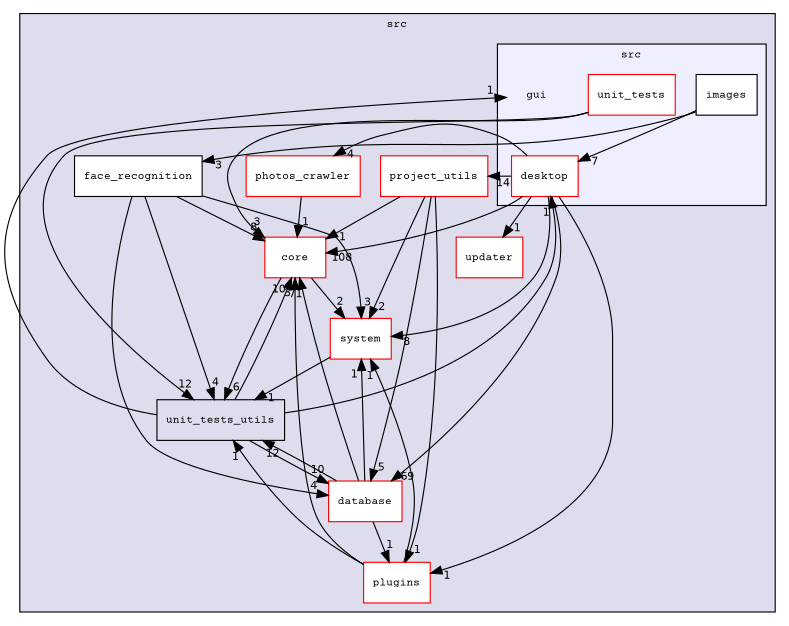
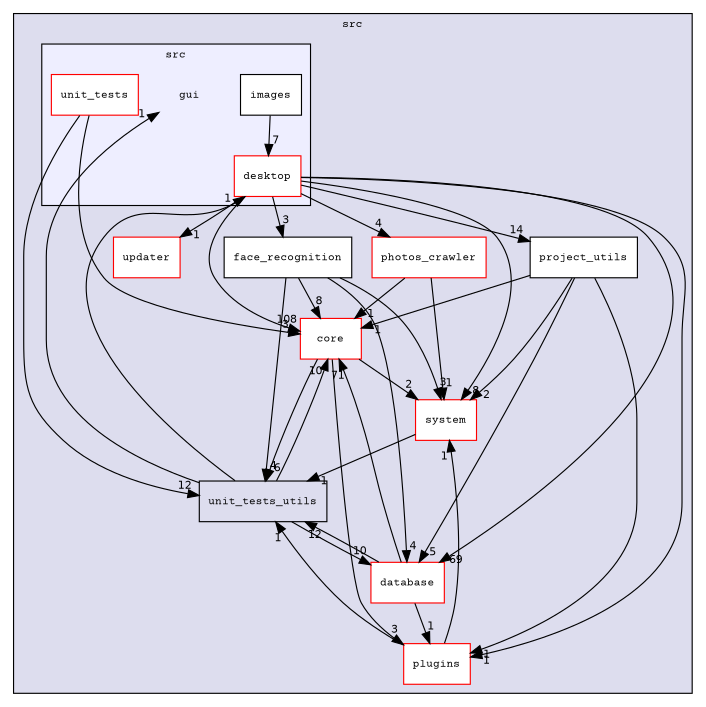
edge "images" -> "face_recognition": now "desktop" -> "face_recognition"
node "project_utils": color red -> black
edge "database" -> "system": now "photos_crawler" -> "system"
edge "plugins" -> "core": reversed
